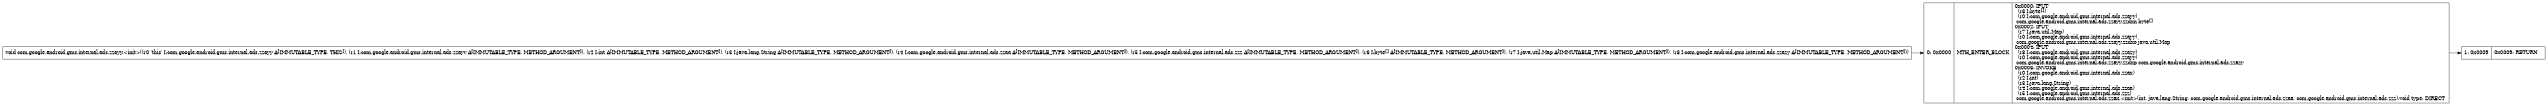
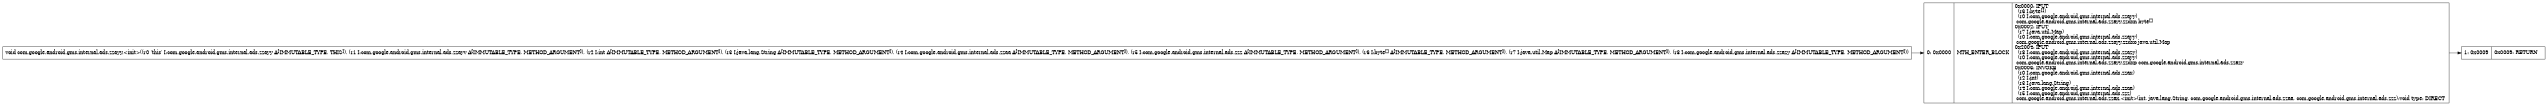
node "0: 0x0000": text "0x0004: IPUT" -> "0x2004: IPUT"
